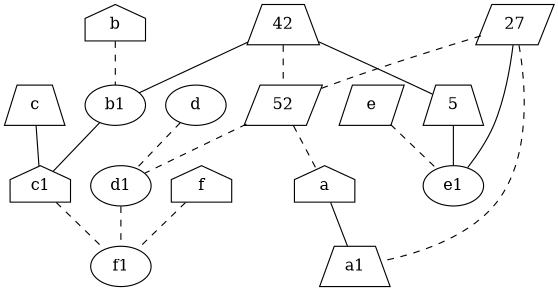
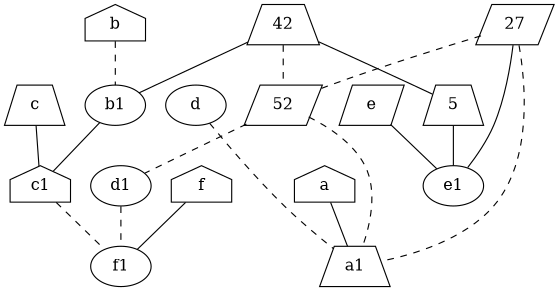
edge "d" -- "d1": now "d" -- "a1"
edge "52" -- "a": now "52" -- "a1"
edge "e" -- "e1": style dashed -> solid
edge "f" -- "f1": style dashed -> solid
